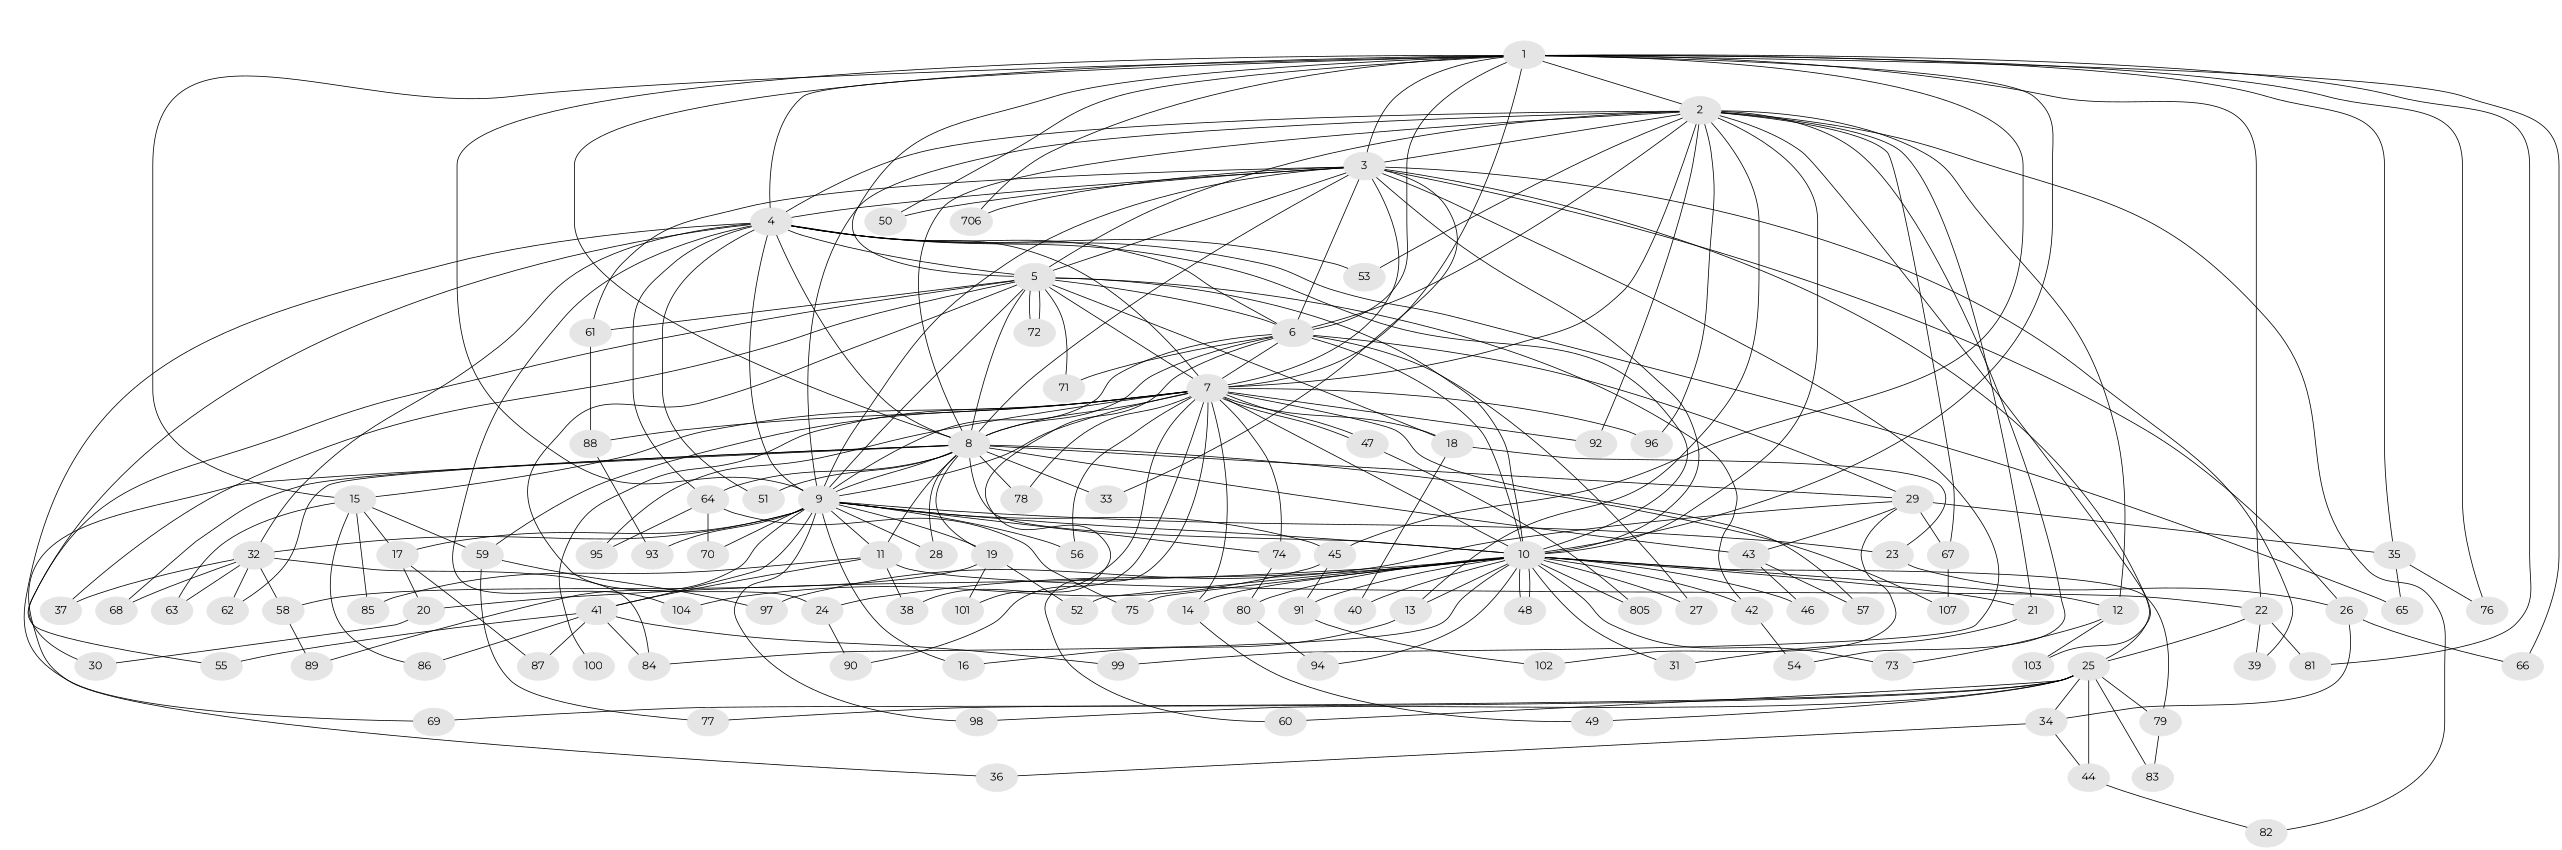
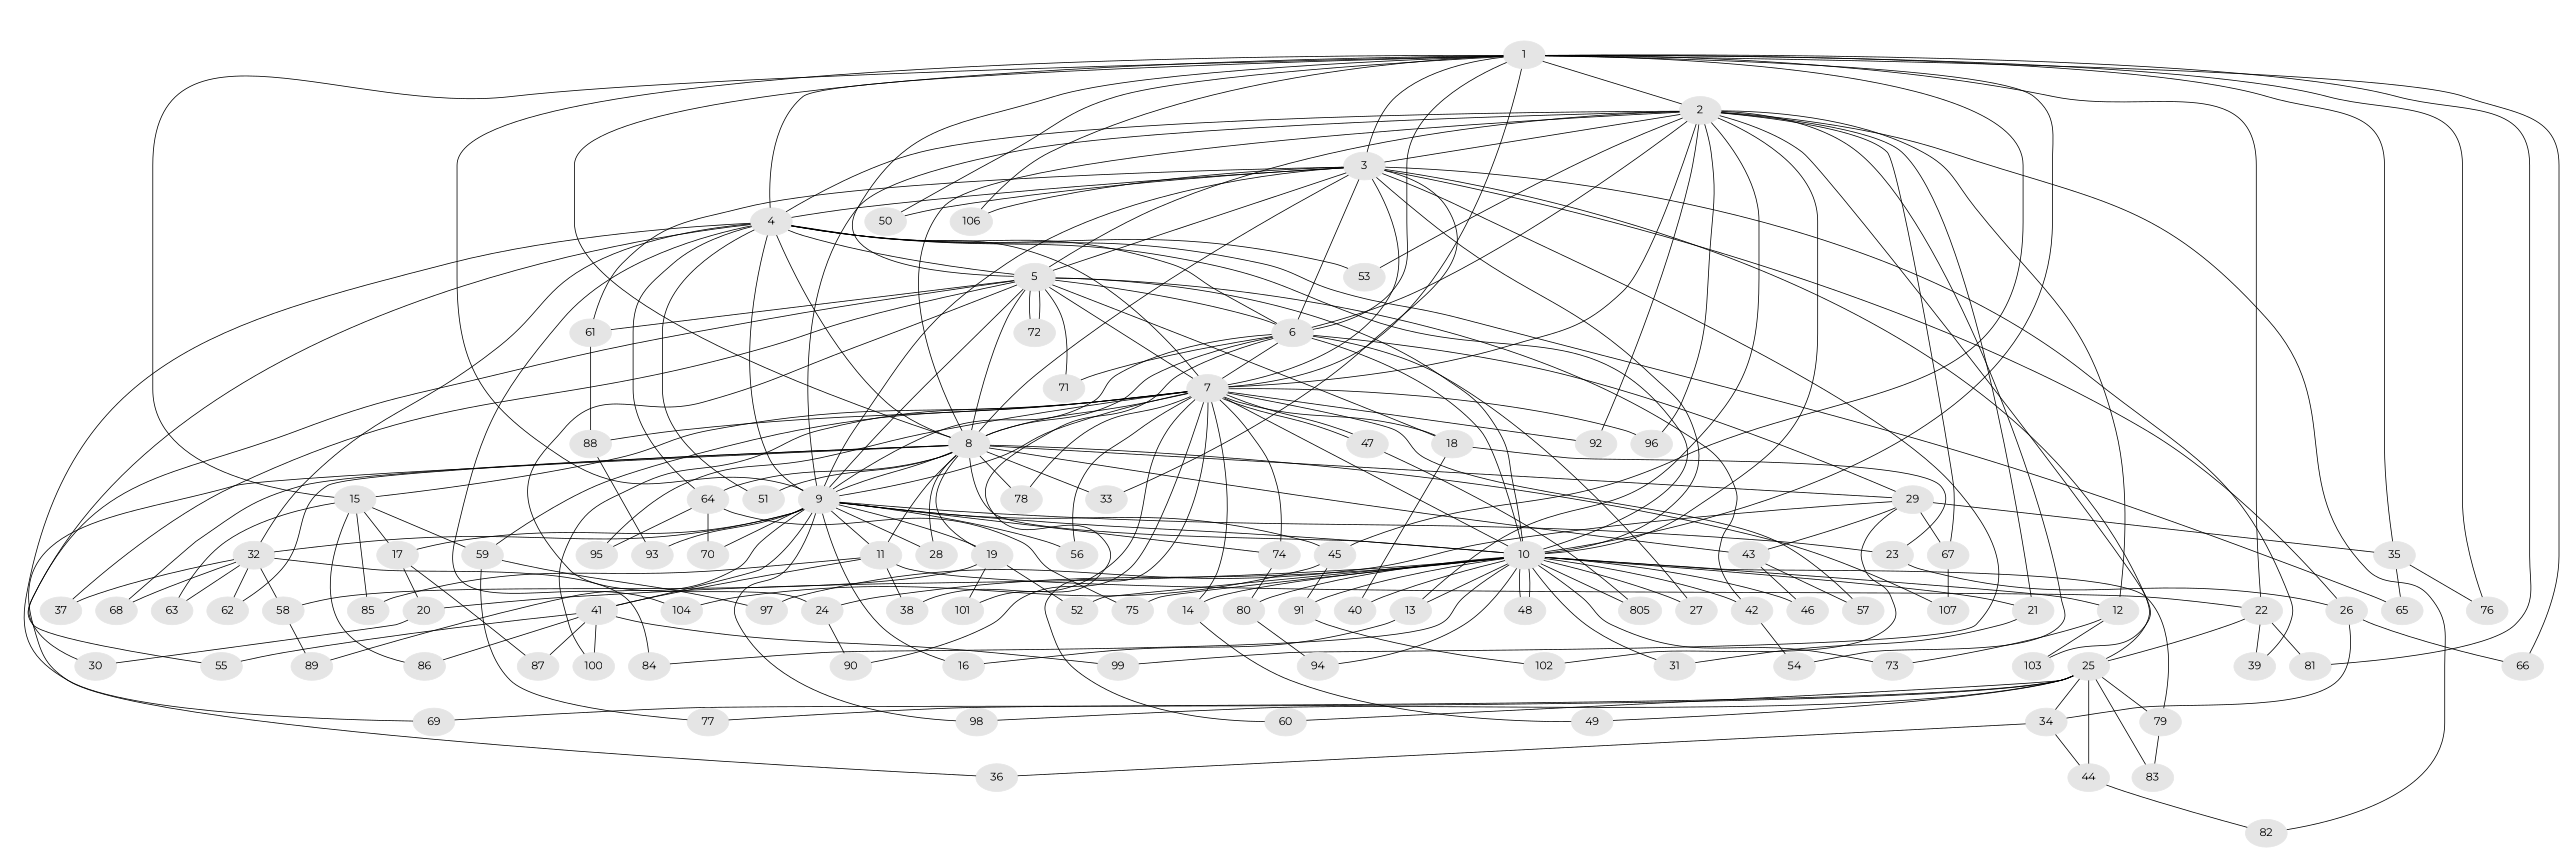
node "706": label "706" -> "106"
edge "41" -- "84": now "41" -- "100"
